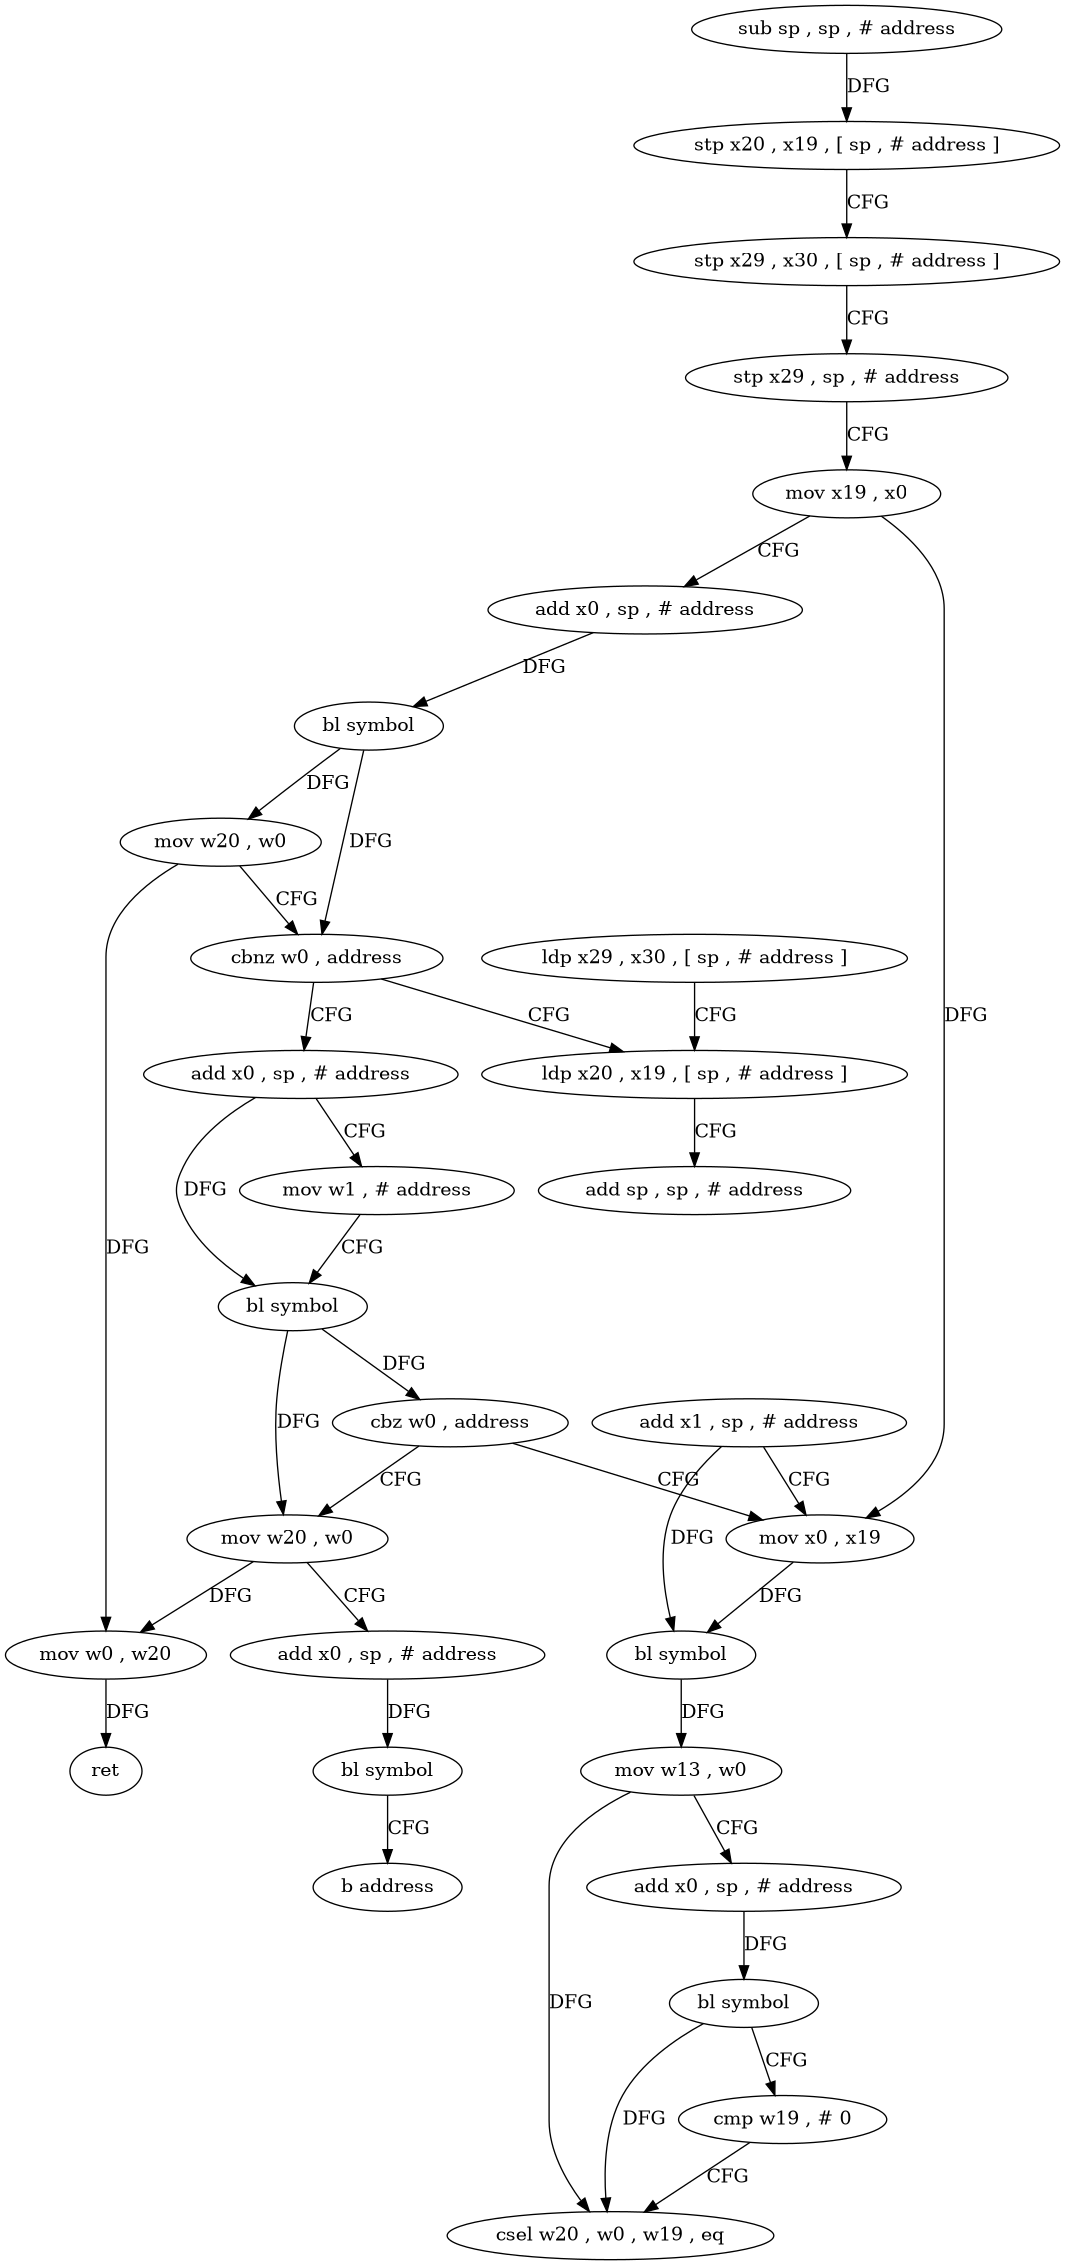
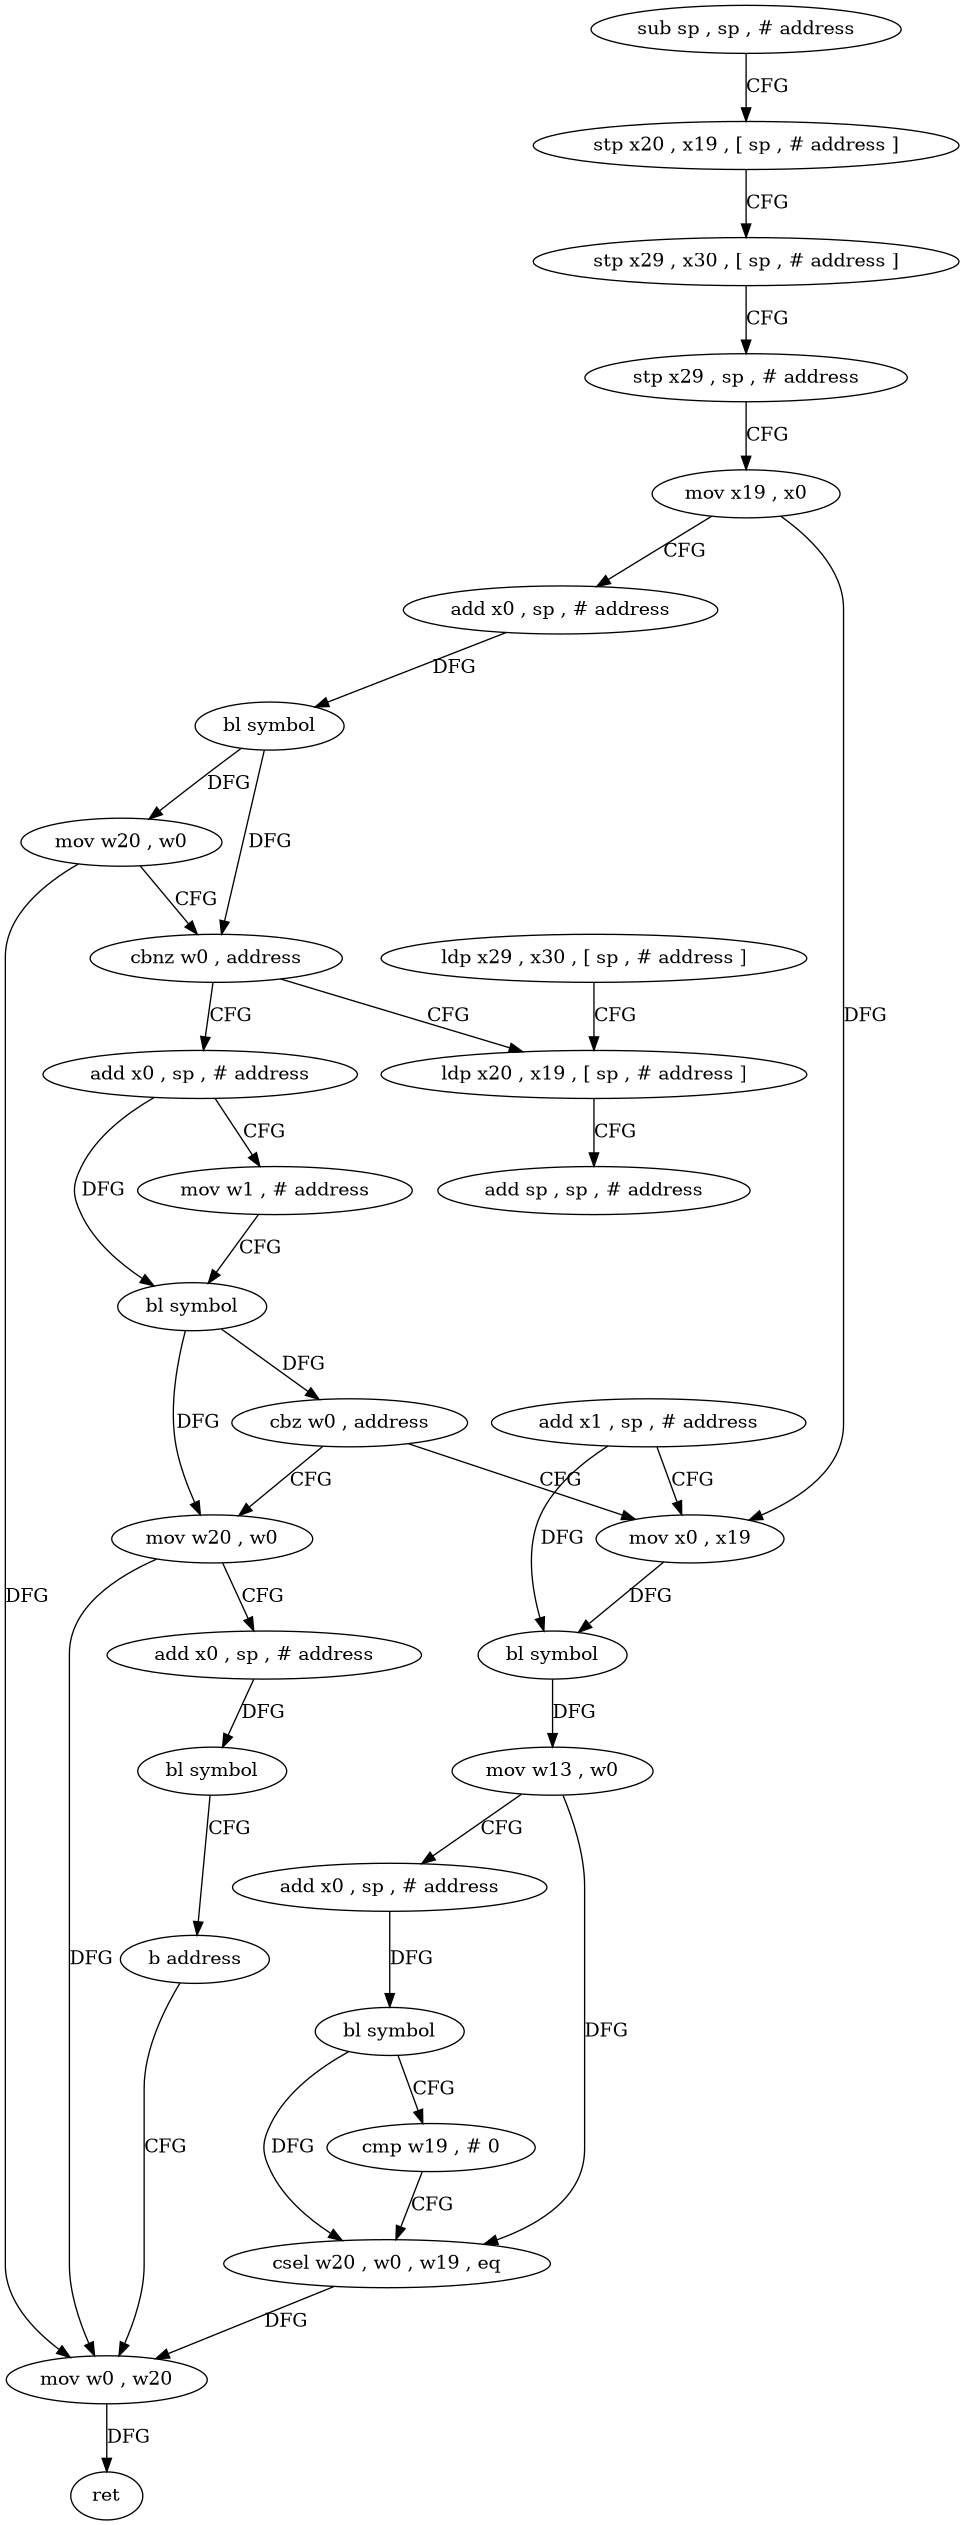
edge "sub sp , sp , # address" -> "stp x20 , x19 , [ sp , # address ]": label "DFG" -> "CFG"
edge "b address" -> "mov w0 , w20": added, label "CFG"
edge "csel w20 , w0 , w19 , eq" -> "mov w0 , w20": added, label "DFG"
